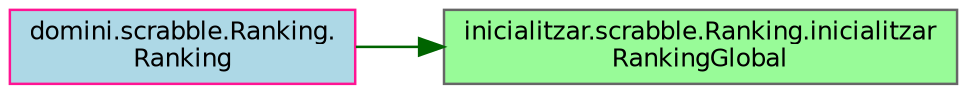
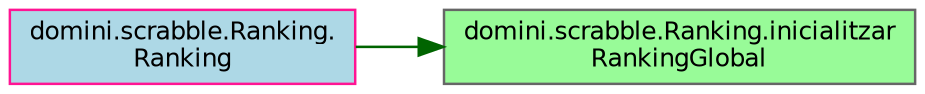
node "inicialitzar.scrabble.Ranking.inicialitzar RankingGlobal": label "inicialitzar.scrabble.Ranking.inicialitzar RankingGlobal" -> "domini.scrabble.Ranking.inicialitzar RankingGlobal"
